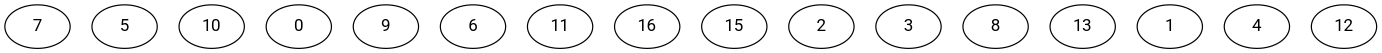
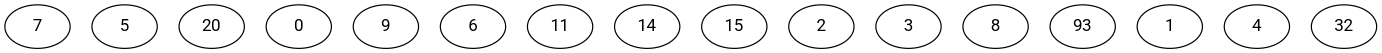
node "10": label "10" -> "20"
node "16": label "16" -> "14"
node "13": label "13" -> "93"
node "12": label "12" -> "32"
